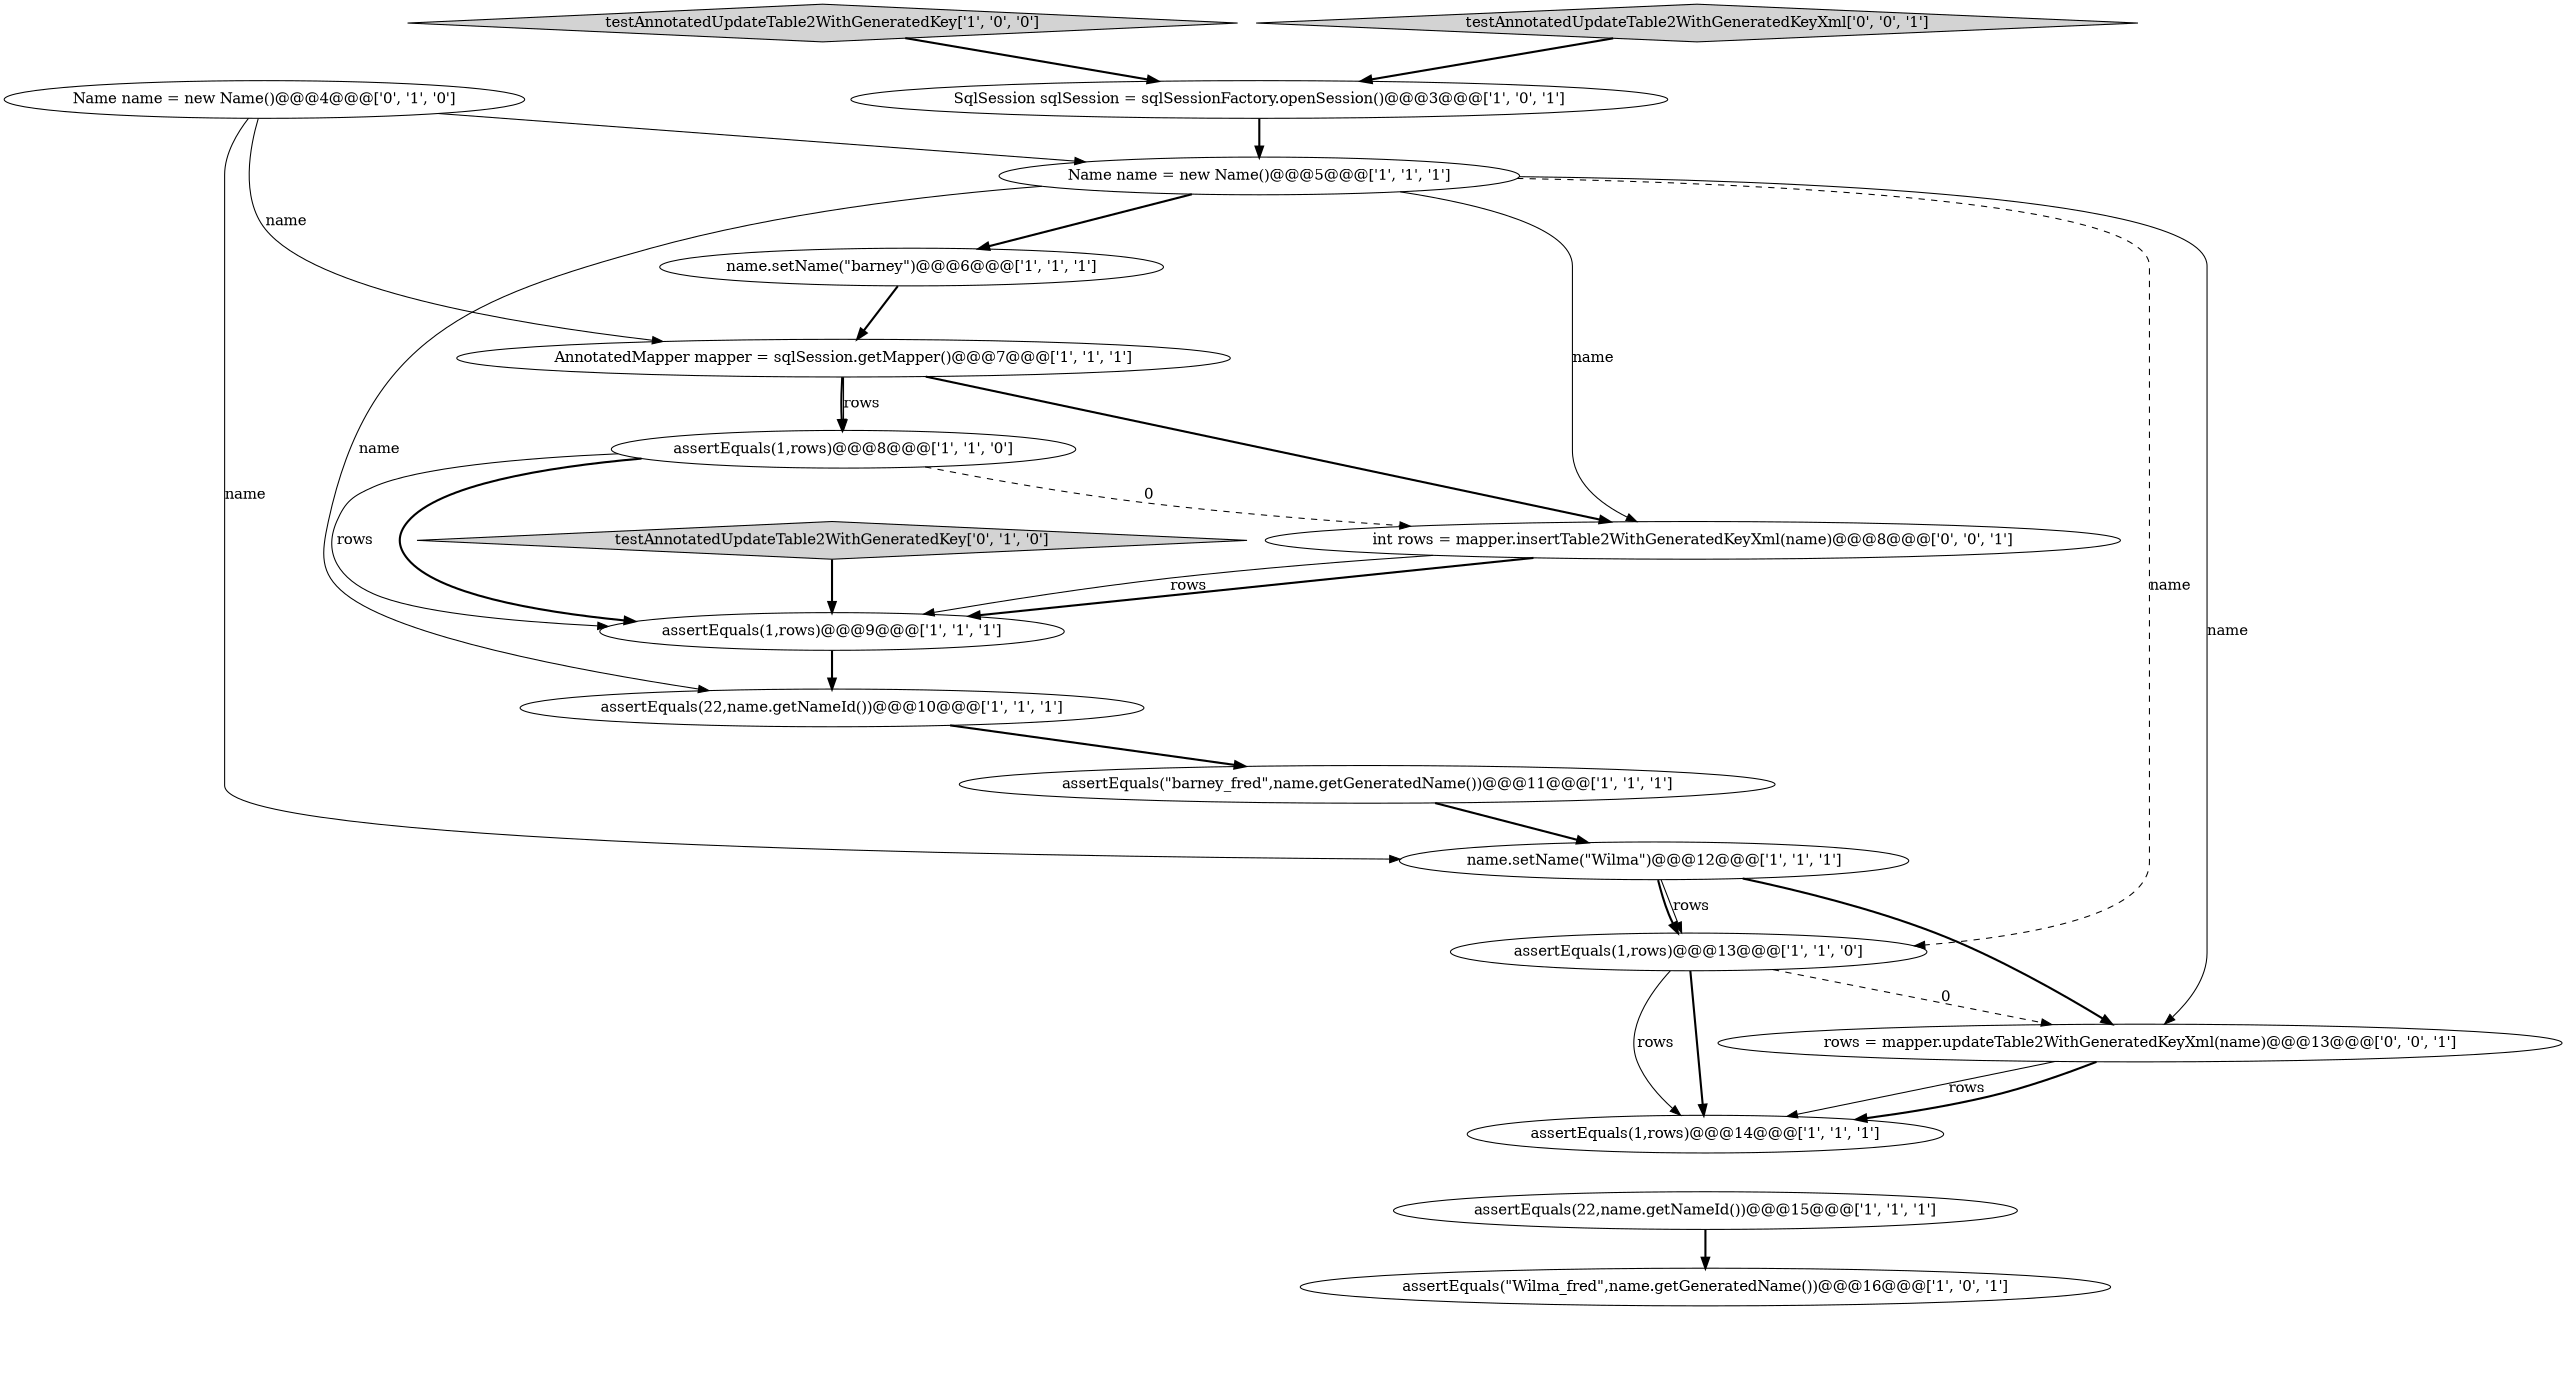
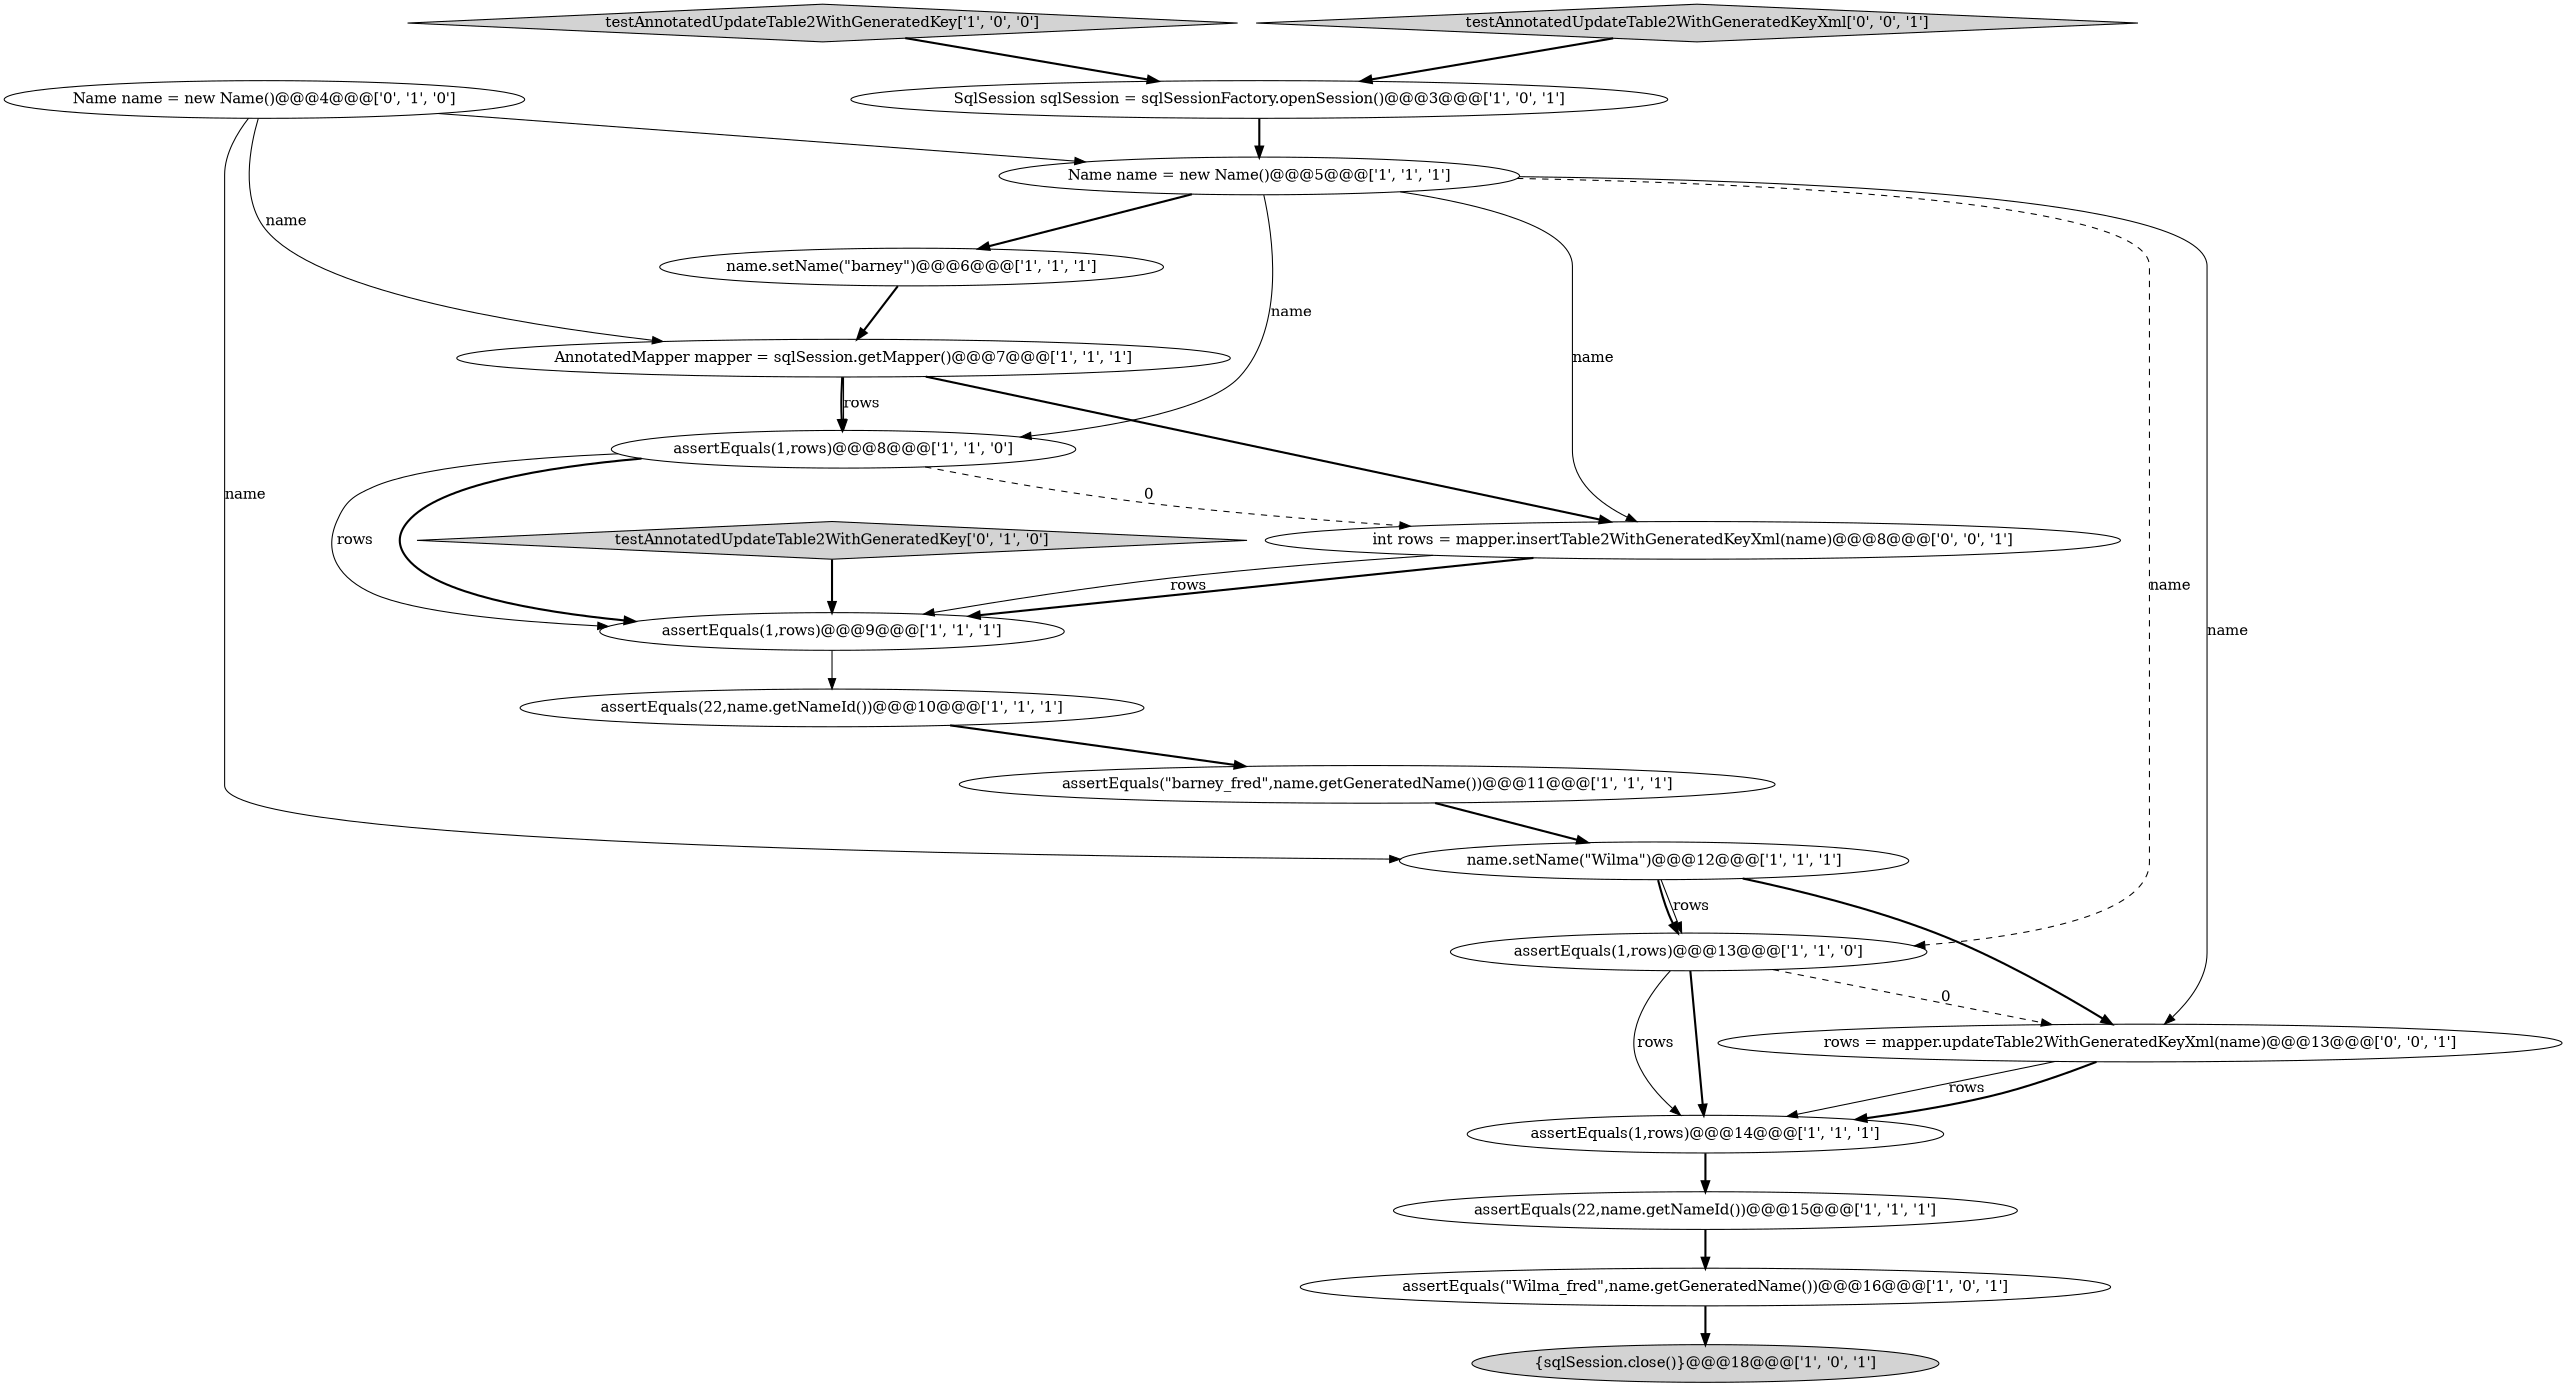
edge "Name name = new Name()@@@5@@@['1', '1', '1']" -> "assertEquals(22,name.getNameId())@@@10@@@['1', '1', '1']": now "Name name = new Name()@@@5@@@['1', '1', '1']" -> "assertEquals(1,rows)@@@8@@@['1', '1', '0']"
edge "assertEquals(1,rows)@@@9@@@['1', '1', '1']" -> "assertEquals(22,name.getNameId())@@@10@@@['1', '1', '1']": style bold -> solid
edge "assertEquals(1,rows)@@@14@@@['1', '1', '1']" -> "assertEquals(22,name.getNameId())@@@15@@@['1', '1', '1']": added
node "{sqlSession.close()}@@@18@@@['1', '0', '1']": added
